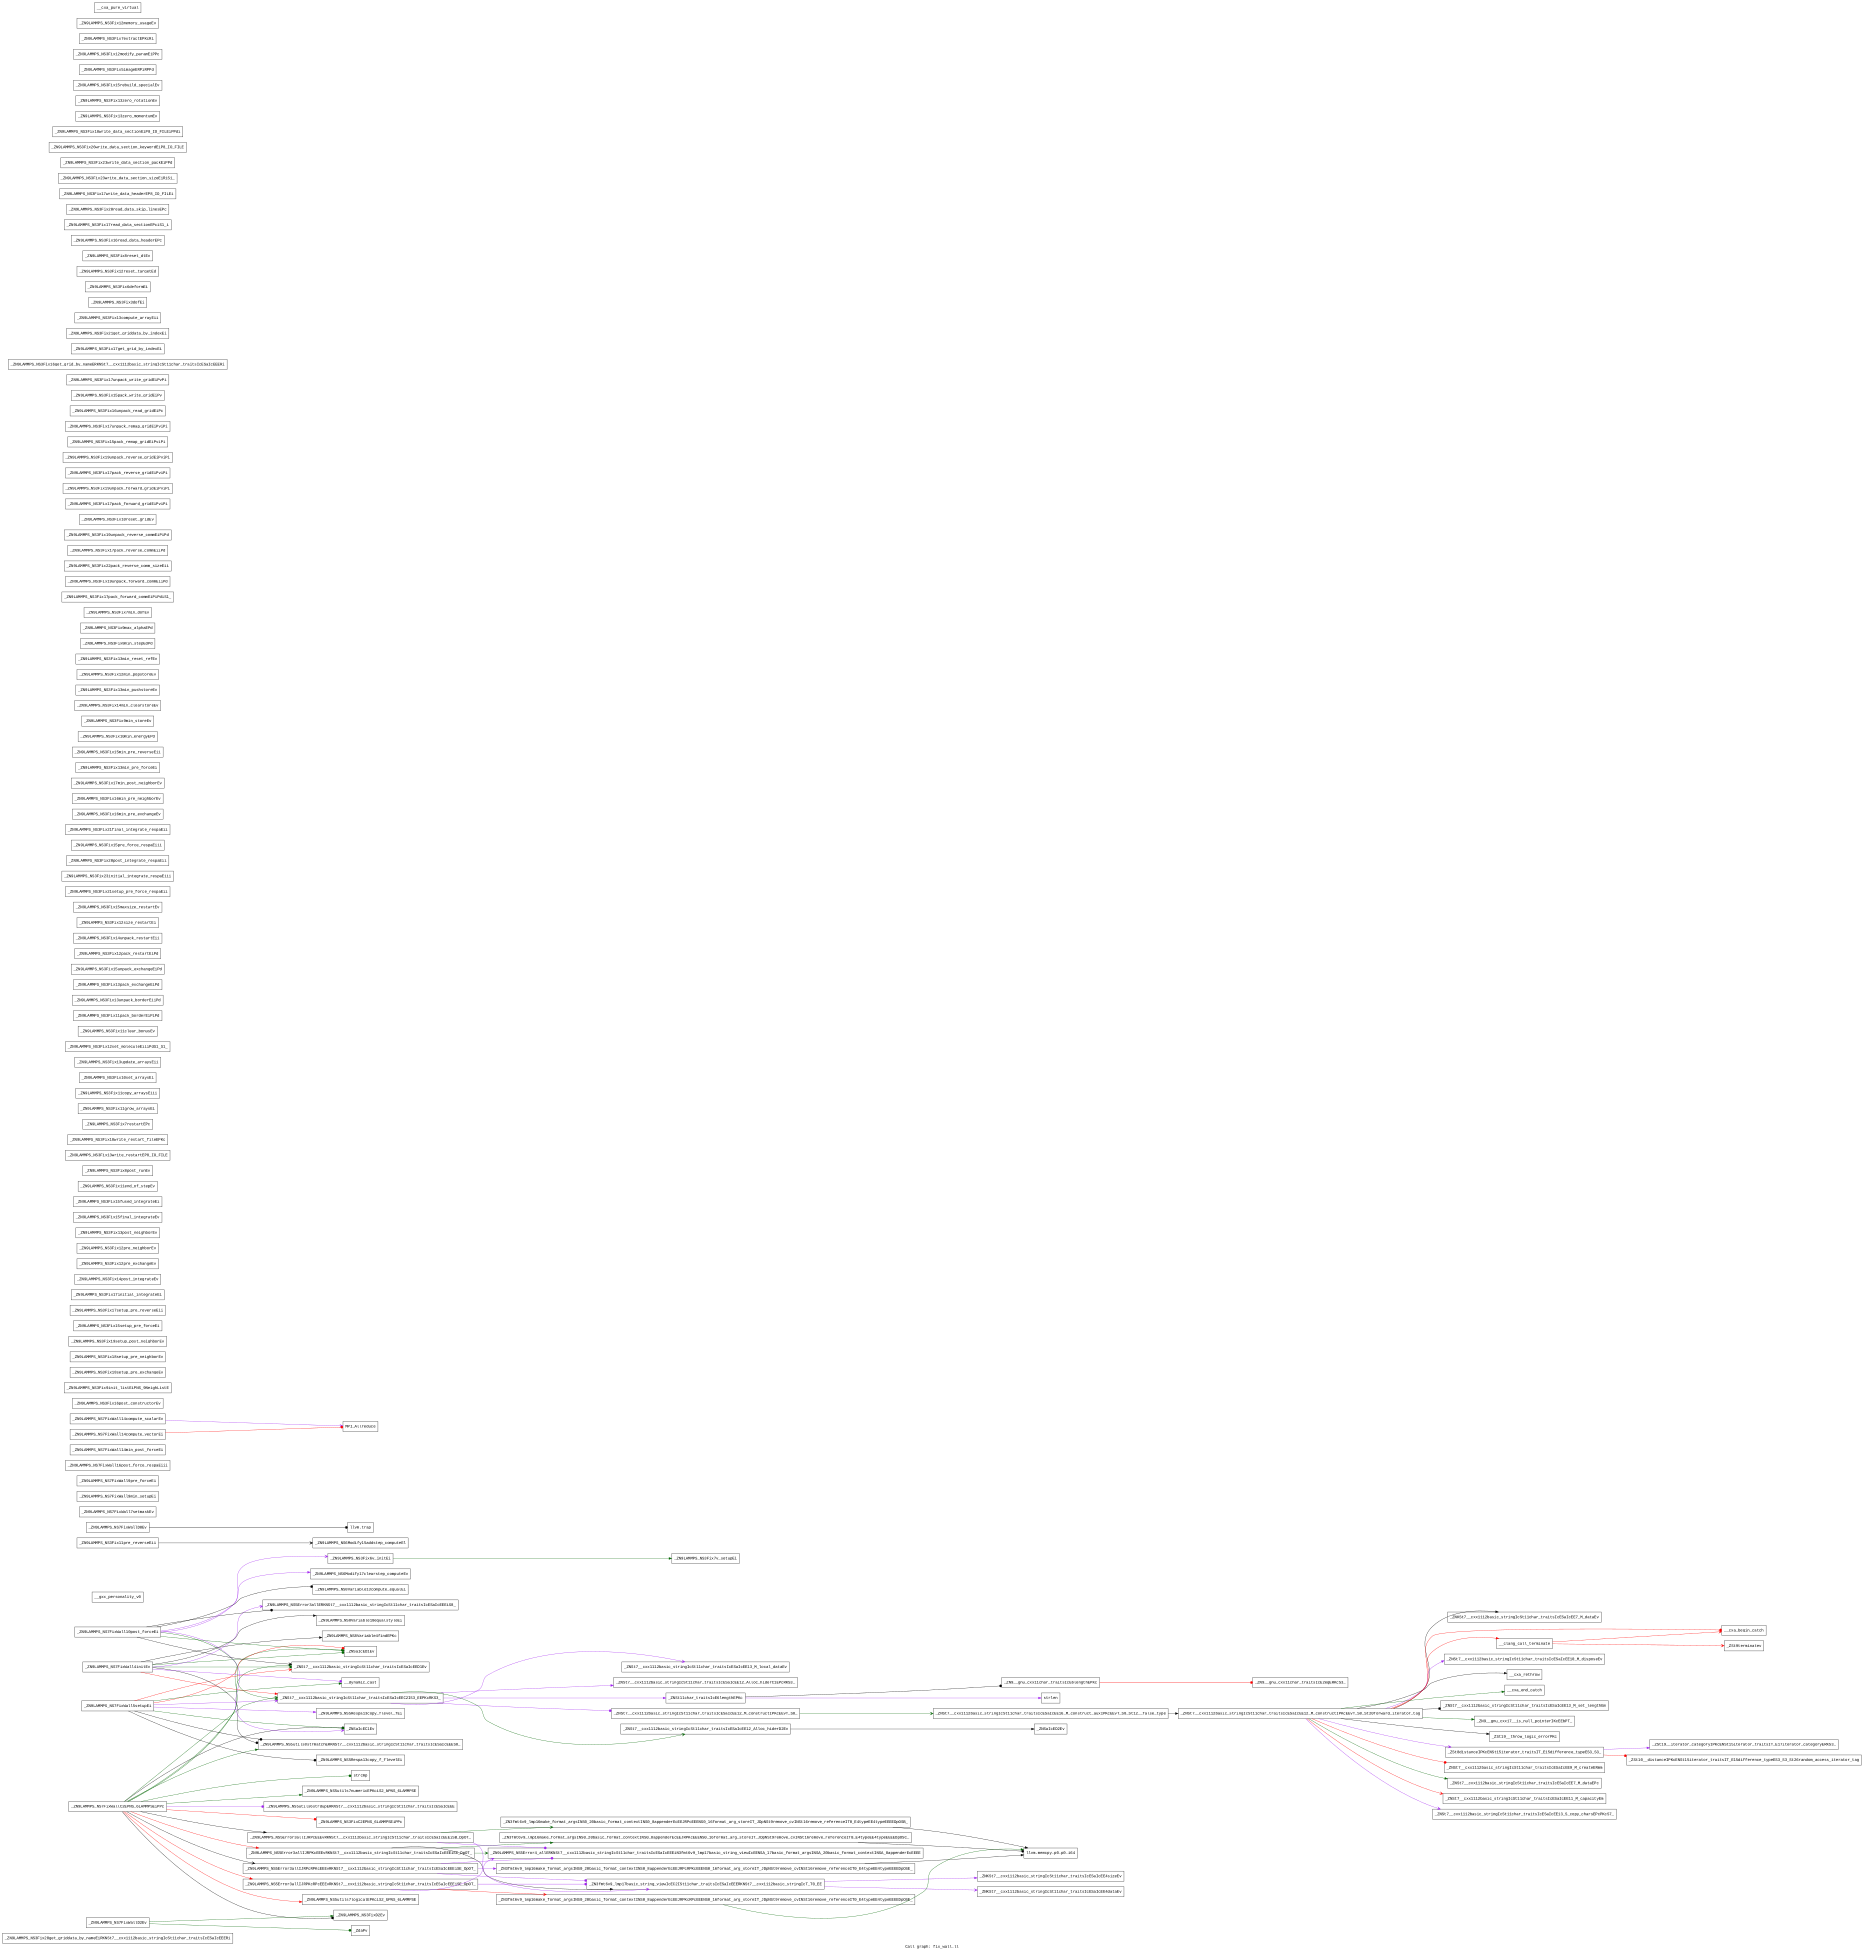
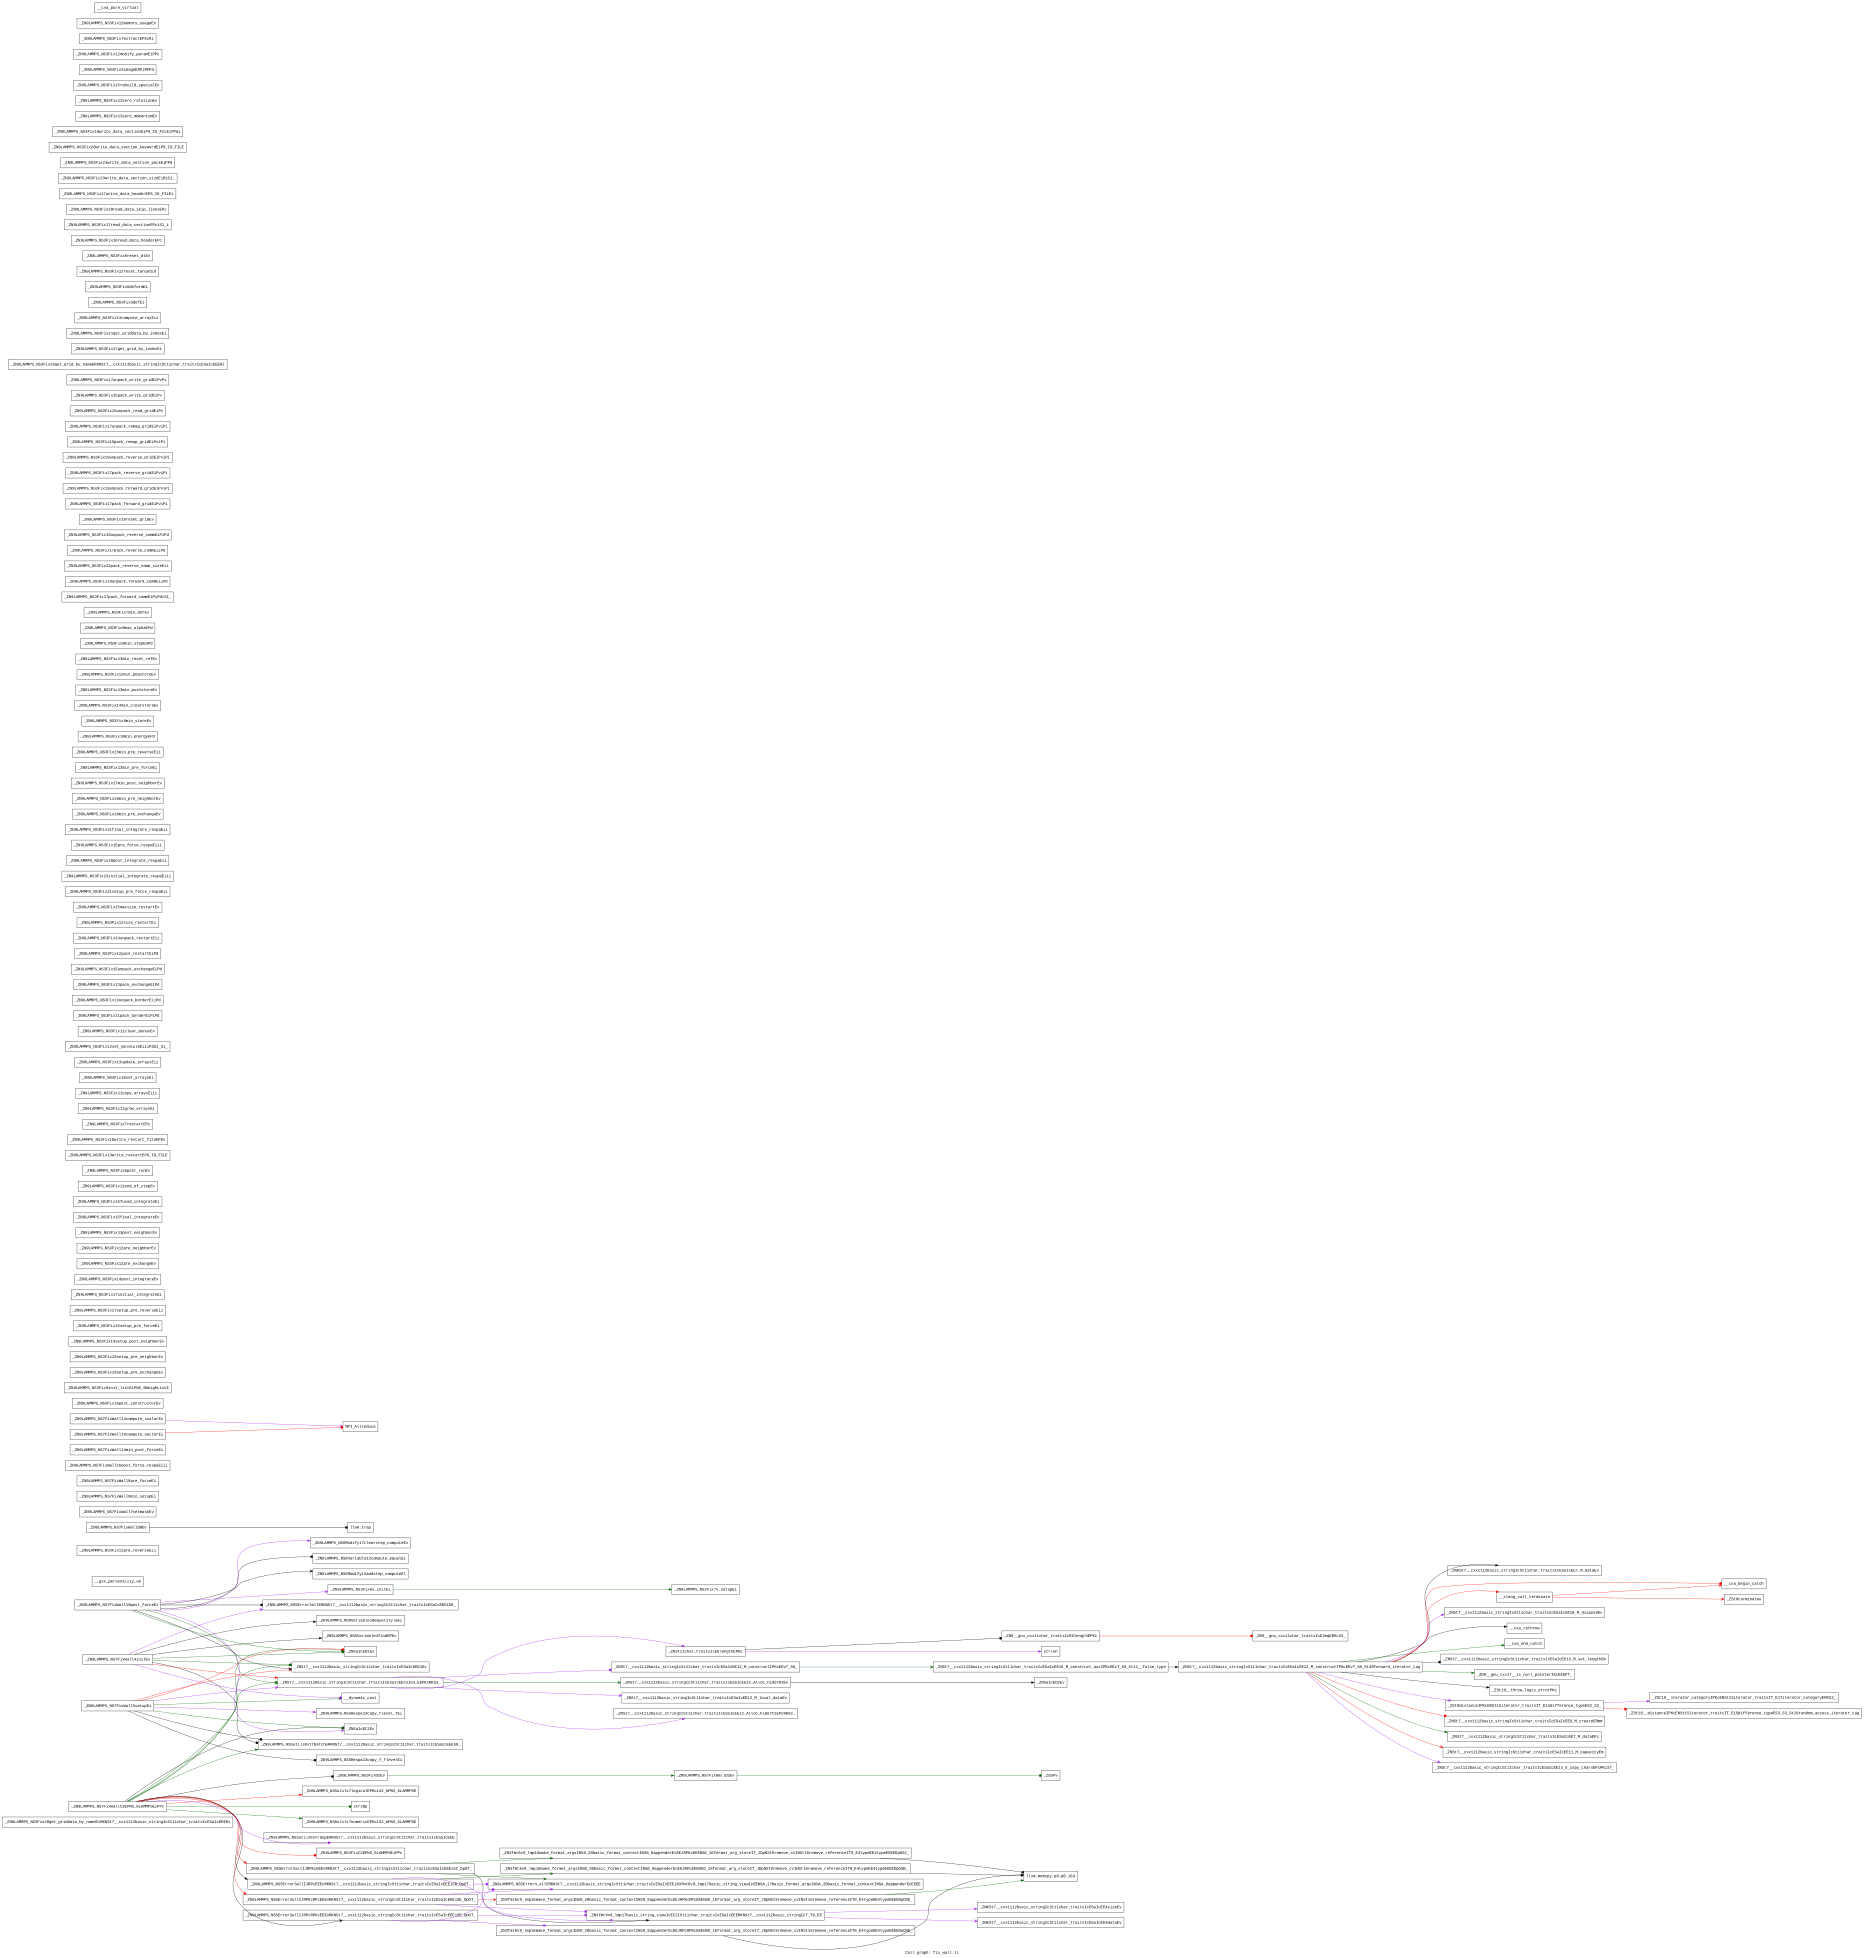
edge "_ZN9LAMMPS_NS3Fix11pre_reverseEii" -> "_ZN9LAMMPS_NS6Modify15addstep_computeEl": now "_ZN9LAMMPS_NS7FixWall10post_forceEi" -> "_ZN9LAMMPS_NS6Modify15addstep_computeEl"
edge "_ZN9LAMMPS_NS7FixWallD2Ev" -> "_ZN9LAMMPS_NS3FixD2Ev": reversed
